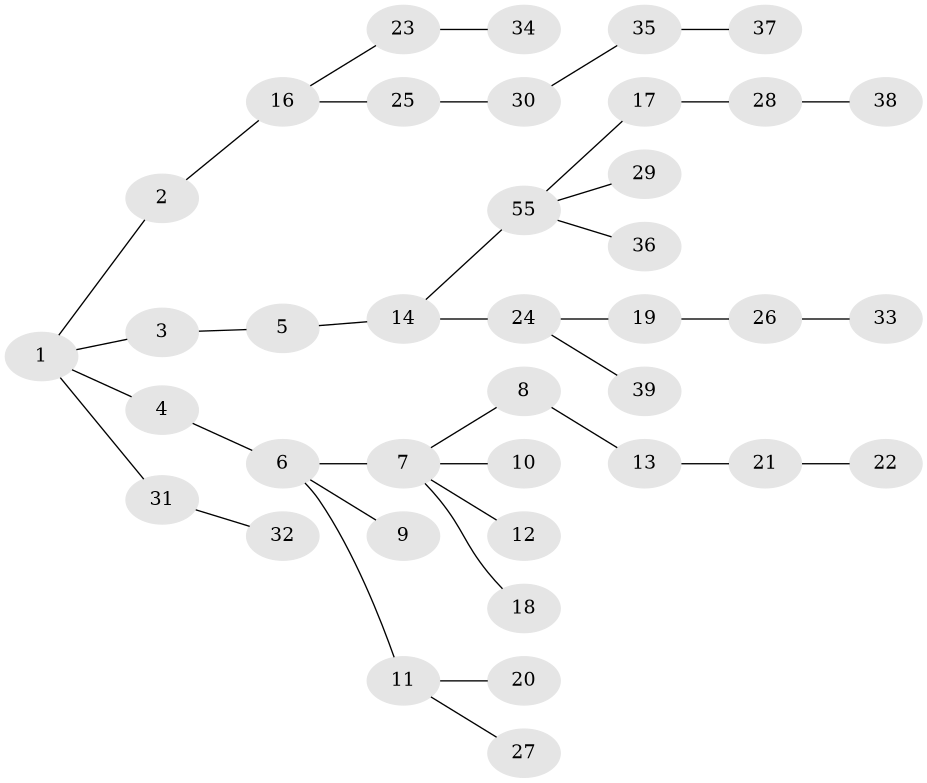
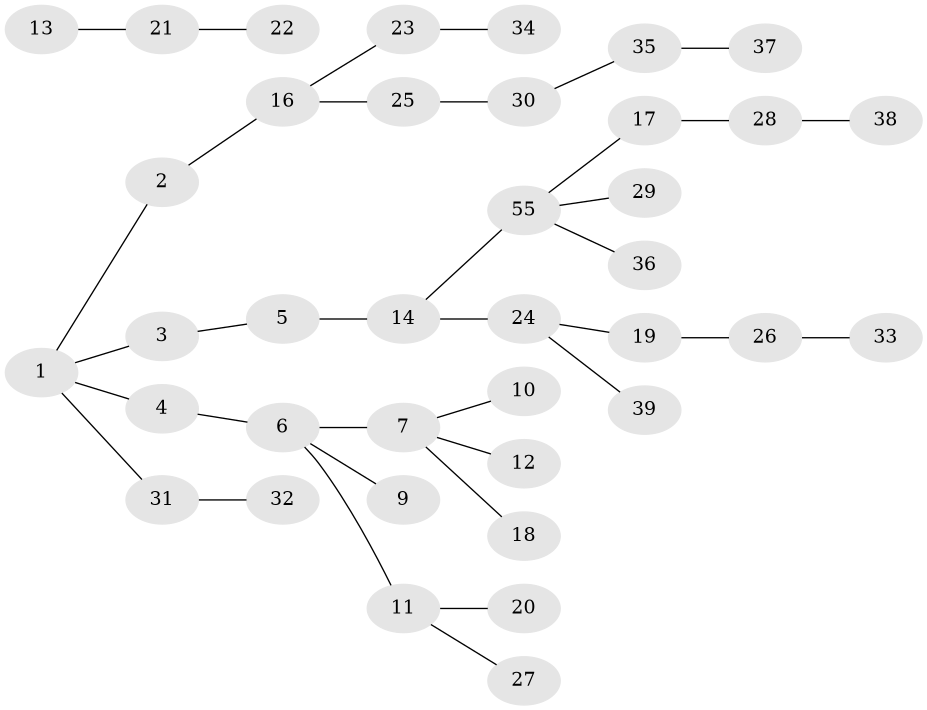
node "8": removed
